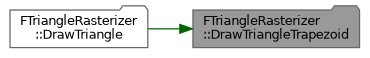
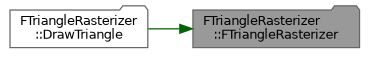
node "FTriangleRasterizer ::DrawTriangleTrapezoid": label "FTriangleRasterizer ::DrawTriangleTrapezoid" -> "FTriangleRasterizer ::FTriangleRasterizer"
